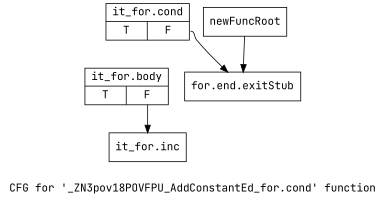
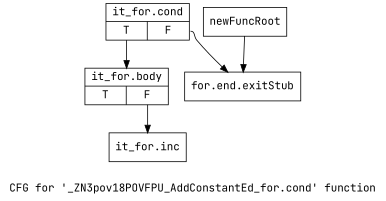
edge "it_for.cond" -> "it_for.body": added
